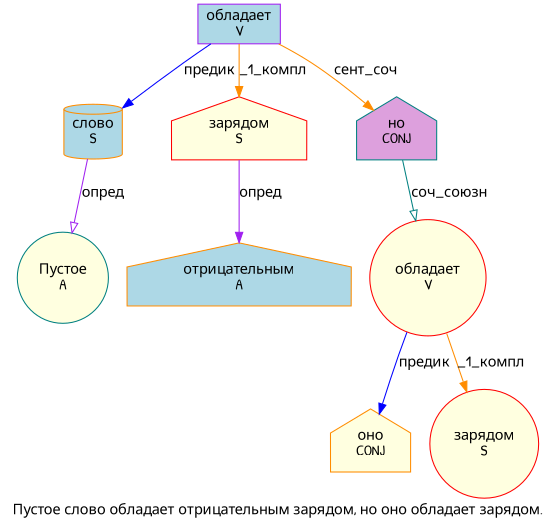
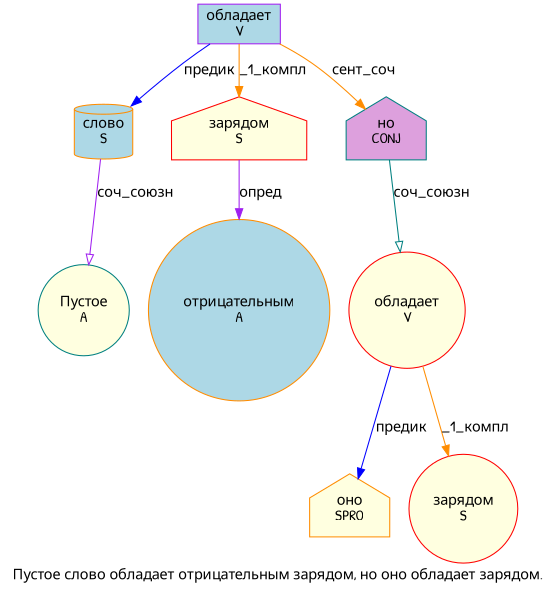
edge "слово S" -> "Пустое A": label "опред" -> "соч_союзн"
node "отрицательным A": shape house -> circle
node "оно CONJ": label "оно CONJ" -> "оно SPRO"
